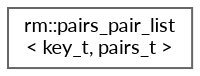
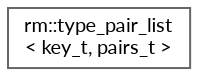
node "rm::pairs_pair_list < key_t, pairs_t >": label "rm::pairs_pair_list < key_t, pairs_t >" -> "rm::type_pair_list < key_t, pairs_t >"
